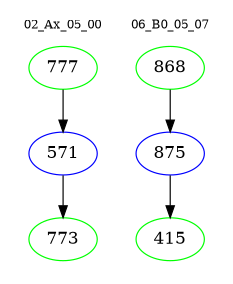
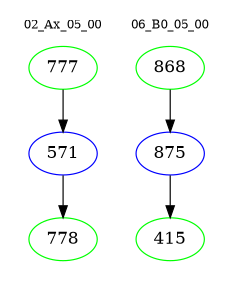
cluster "06_B0_05_07": label "06_B0_05_07" -> "06_B0_05_00"
node "773": label "773" -> "778"
